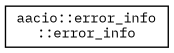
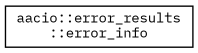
node "aacio::error_info ::error_info": label "aacio::error_info ::error_info" -> "aacio::error_results ::error_info"
